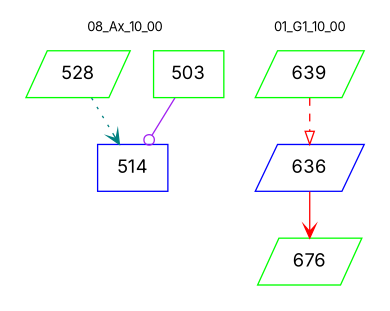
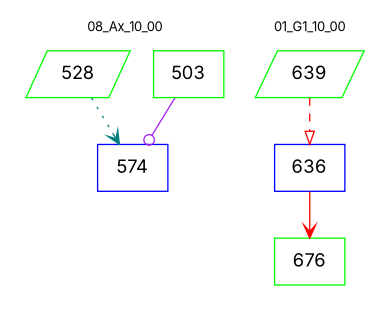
node "514": label "514" -> "574"
node "636": shape parallelogram -> box
node "676": shape parallelogram -> box
